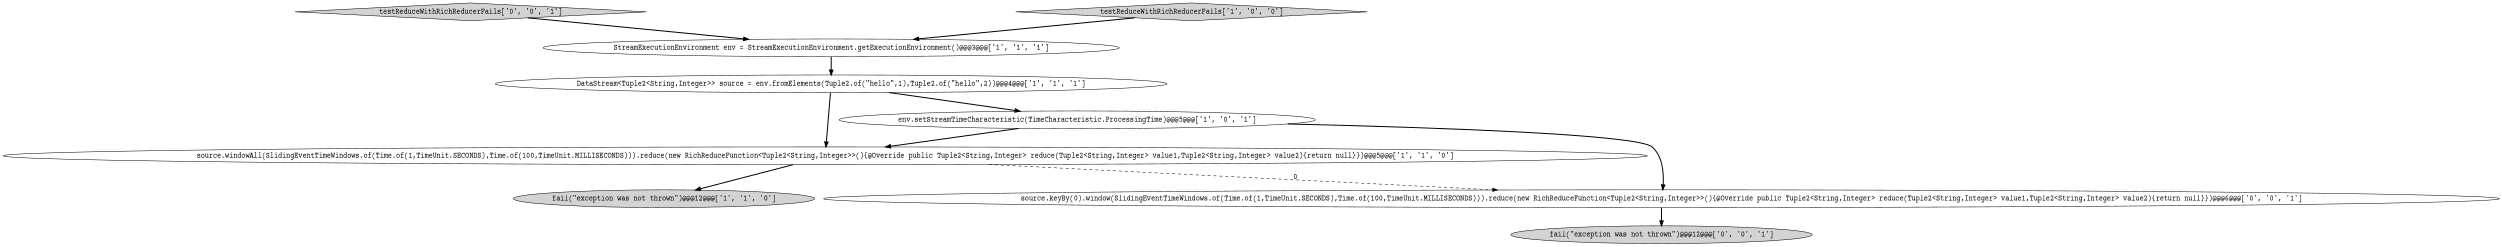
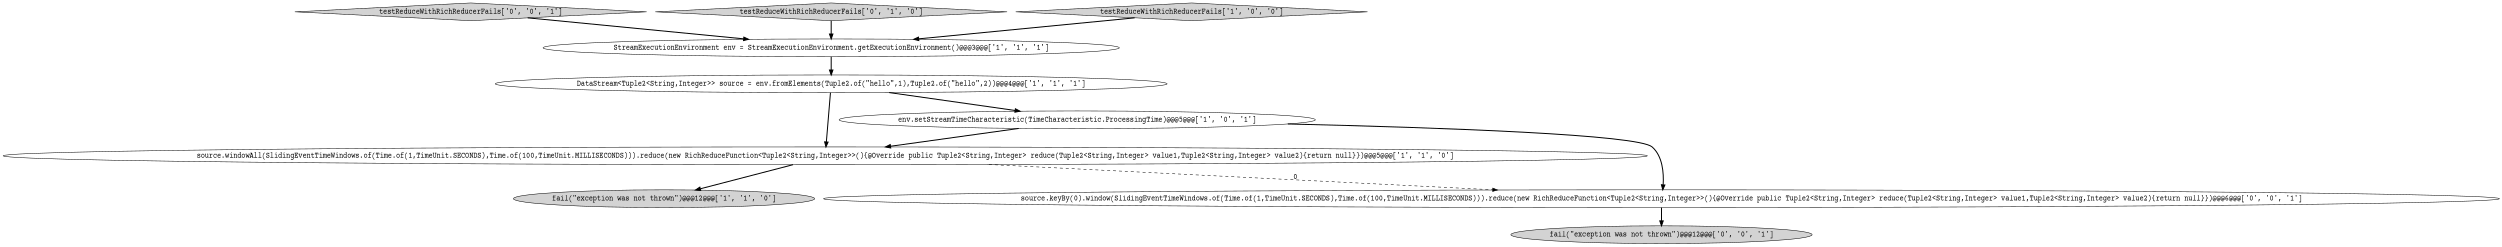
node "testReduceWithRichReducerFails['0', '1', '0']": added
